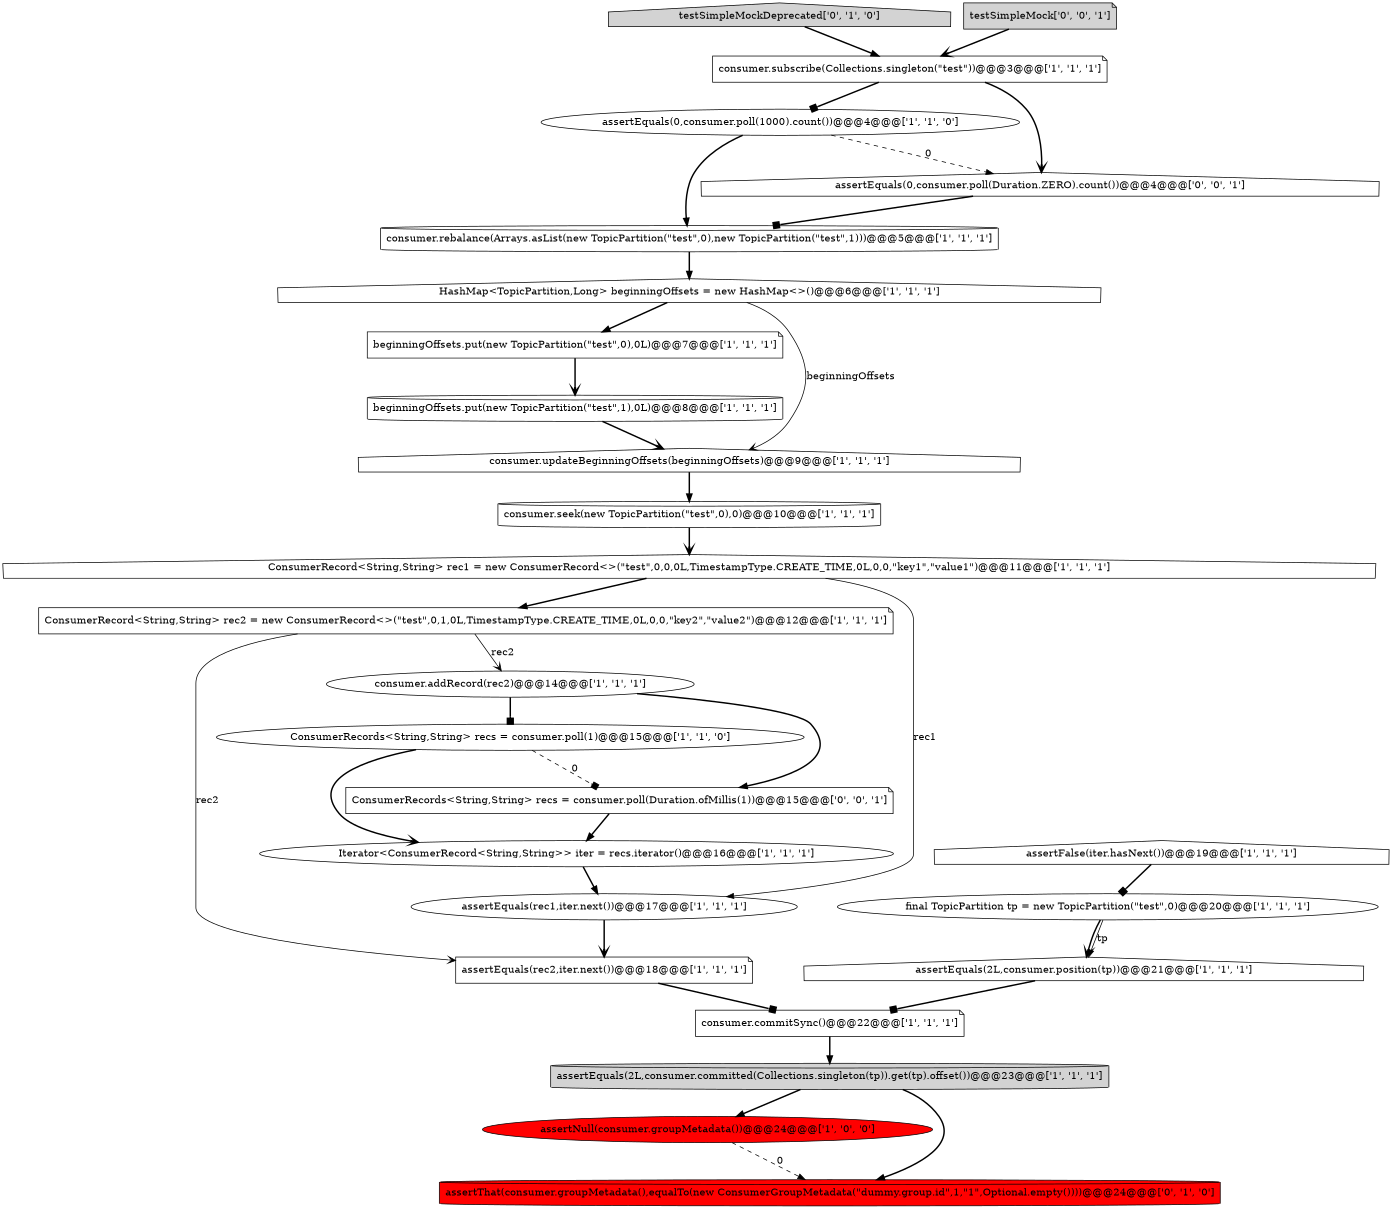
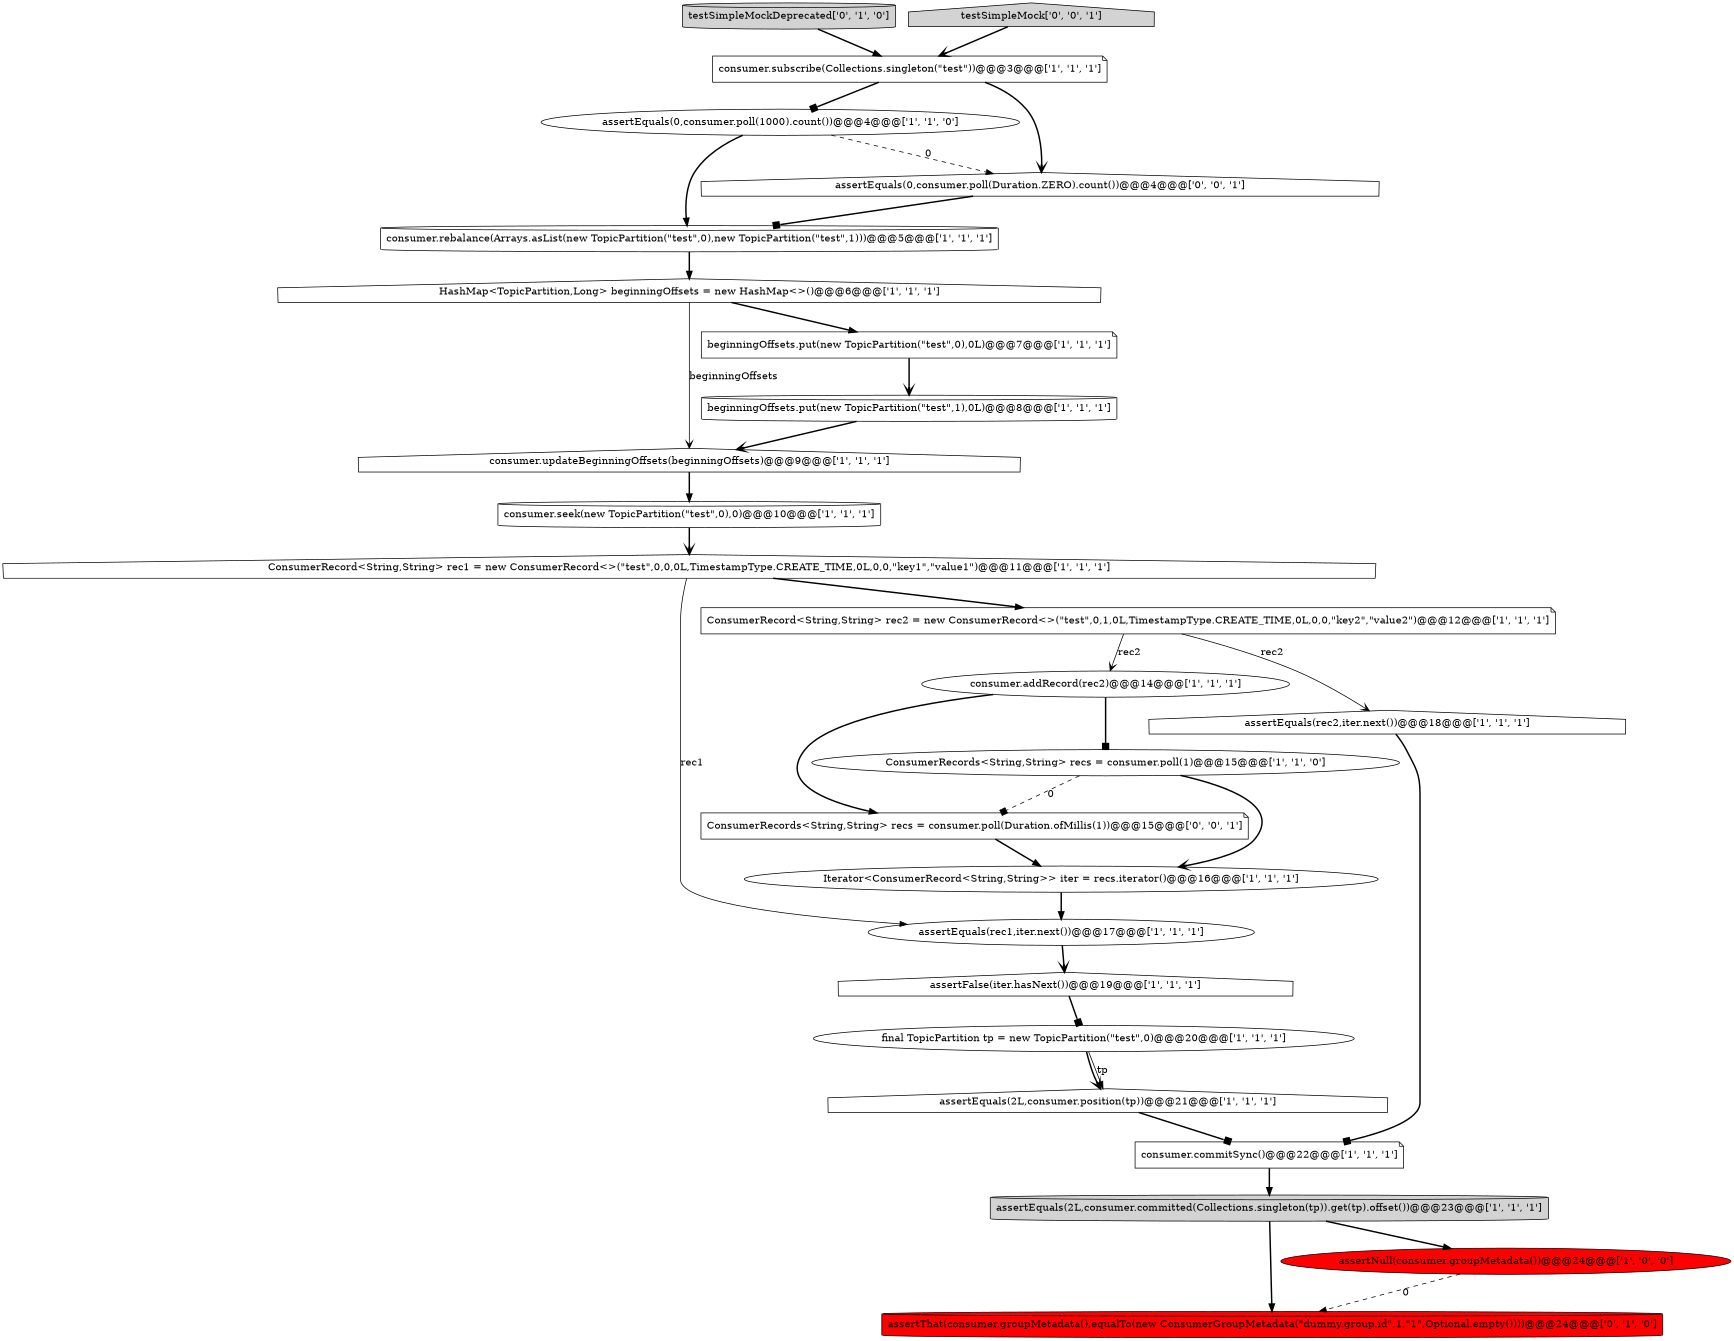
node "testSimpleMockDeprecated['0', '1', '0']": shape house -> cylinder
node "testSimpleMock['0', '0', '1']": shape note -> house
edge "assertEquals(rec1,iter.next())@@@17@@@['1', '1', '1']" -> "assertEquals(rec2,iter.next())@@@18@@@['1', '1', '1']": now "assertEquals(rec1,iter.next())@@@17@@@['1', '1', '1']" -> "assertFalse(iter.hasNext())@@@19@@@['1', '1', '1']"
node "assertEquals(rec2,iter.next())@@@18@@@['1', '1', '1']": shape note -> house
